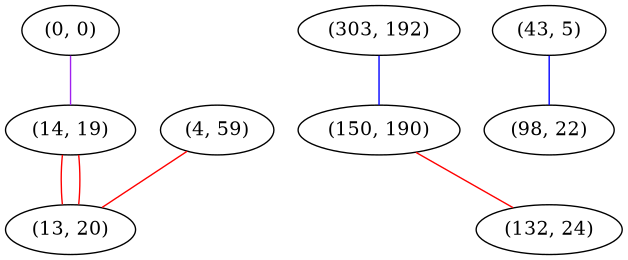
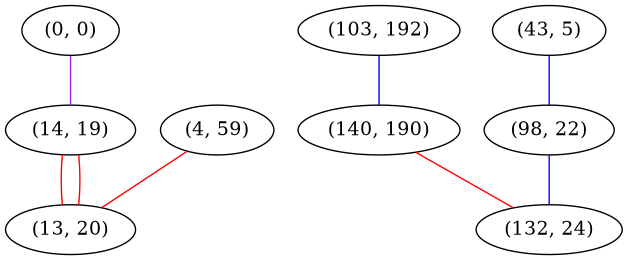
node "(303, 192)": label "(303, 192)" -> "(103, 192)"
node "(150, 190)": label "(150, 190)" -> "(140, 190)"
edge "(98, 22)" -- "(132, 24)": added
